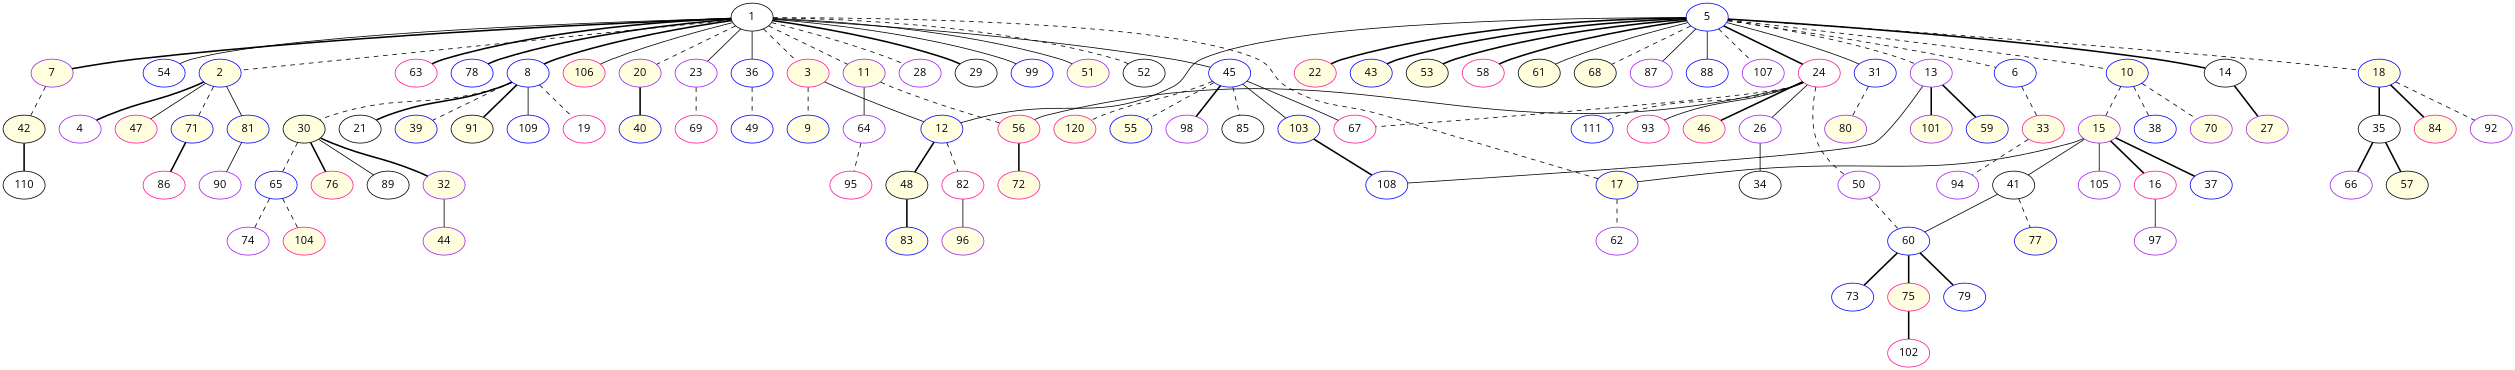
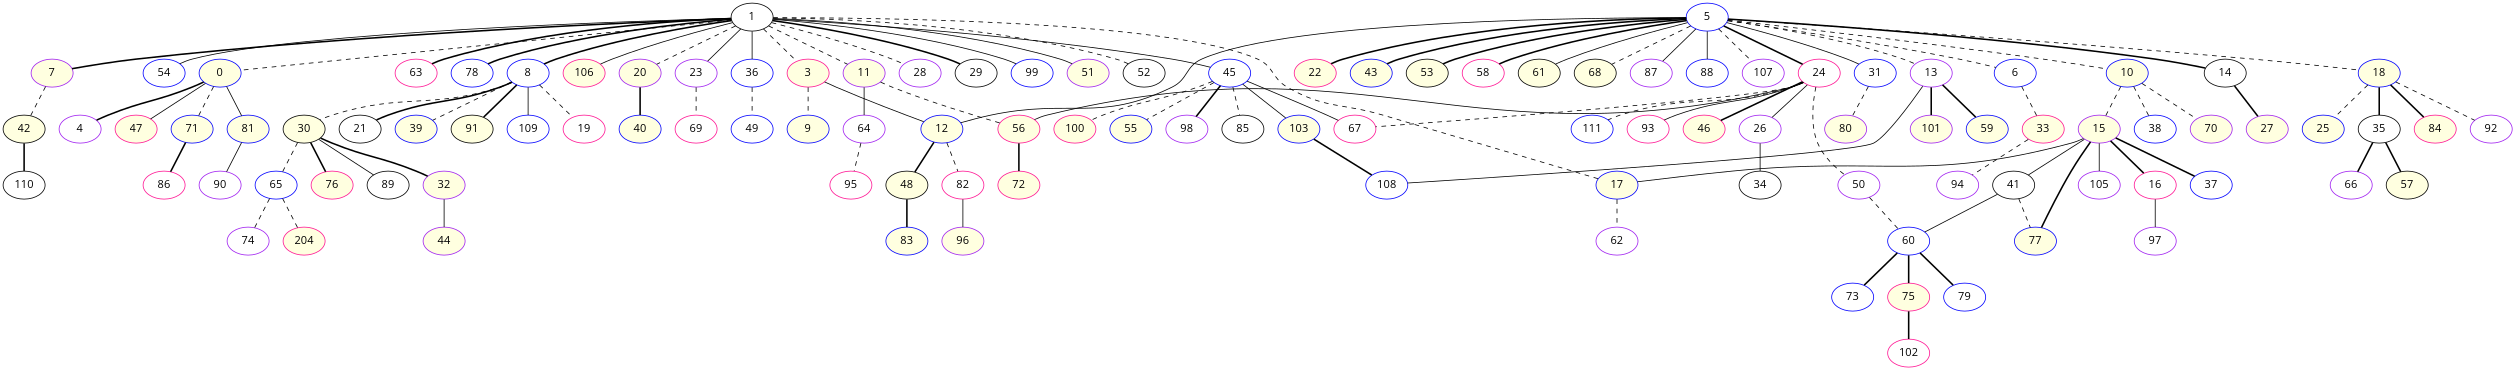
node "2": label "2" -> "0"
node "120": label "120" -> "100"
node "25": added
edge "15" -- "77": added
node "104": label "104" -> "204"
